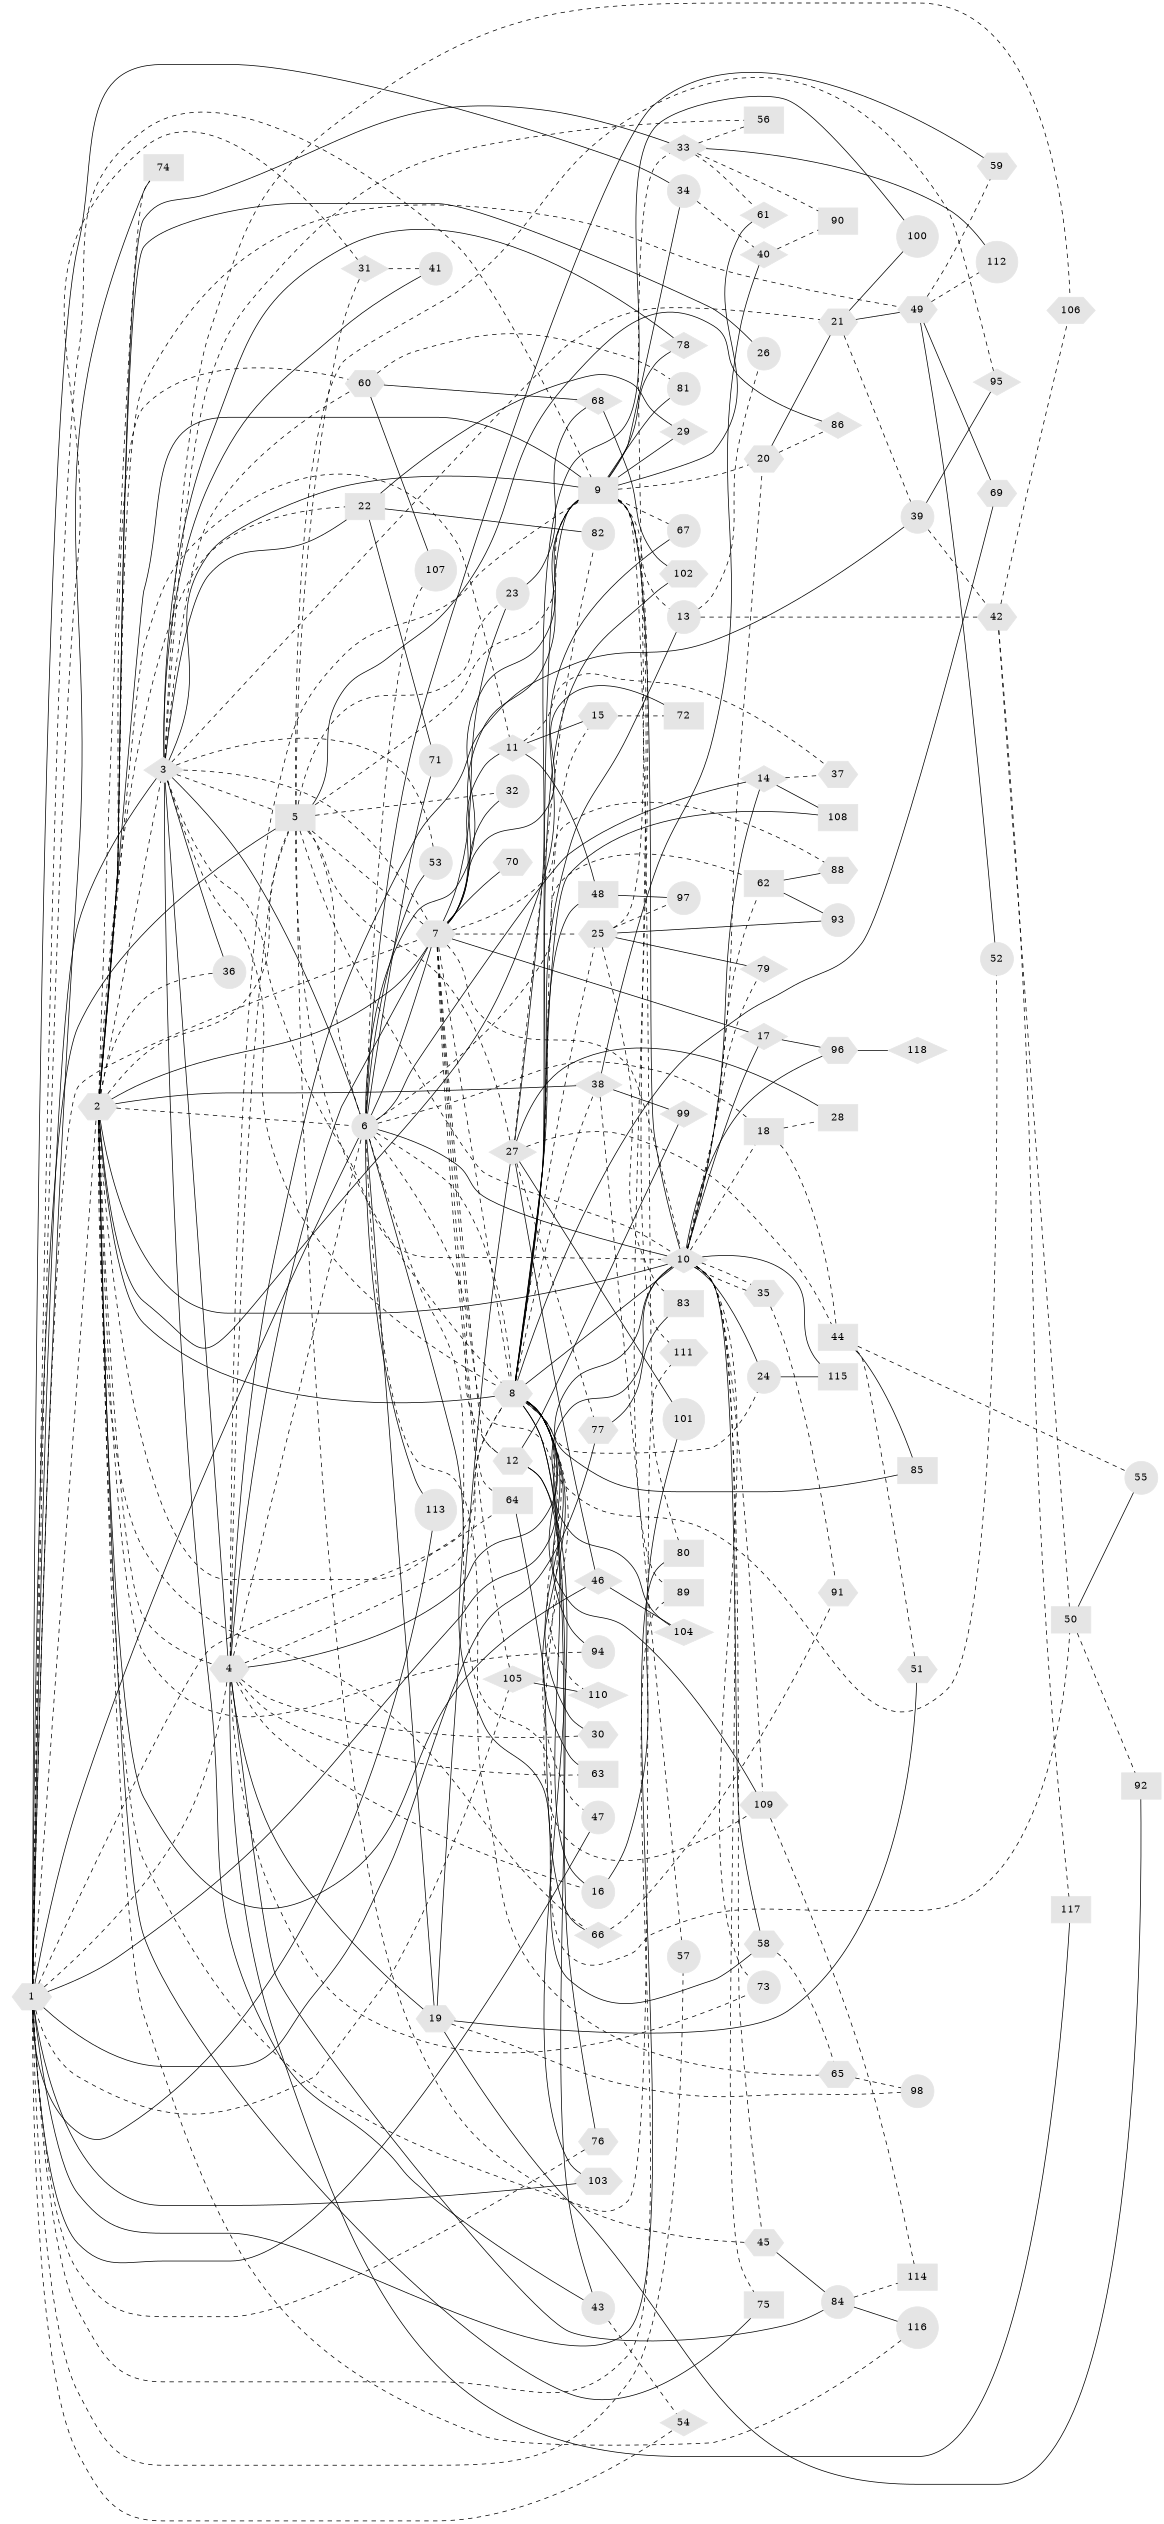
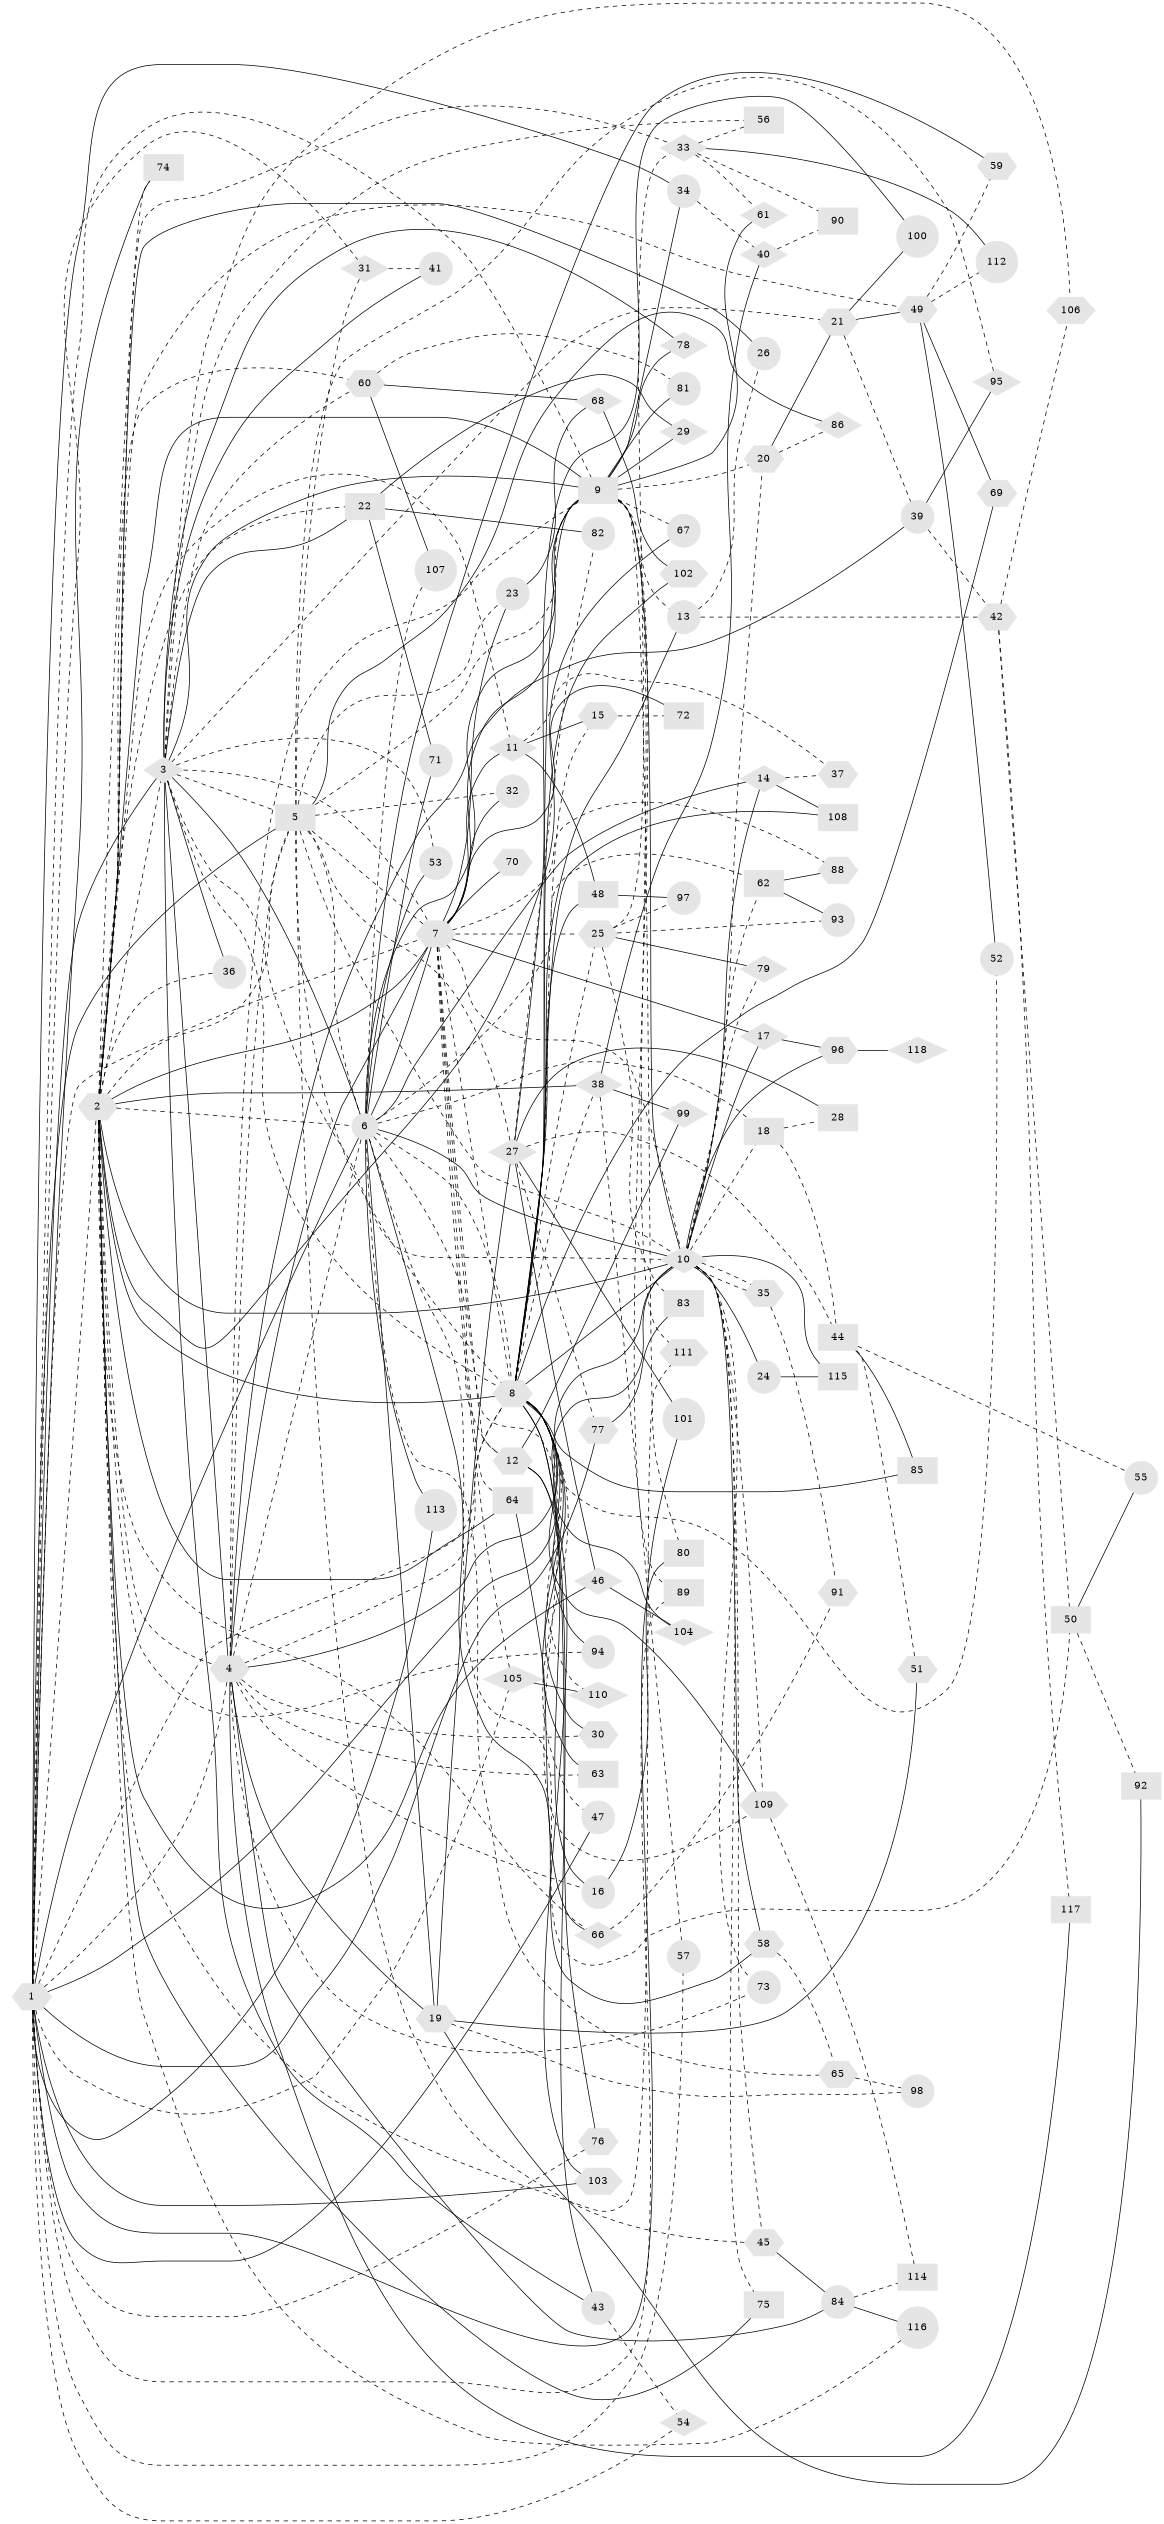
edge "33" -- "2": style solid -> dashed
edge "93" -- "25": style solid -> dashed
edge "24" -- "8": removed
edge "2" -- "64": style dashed -> solid
